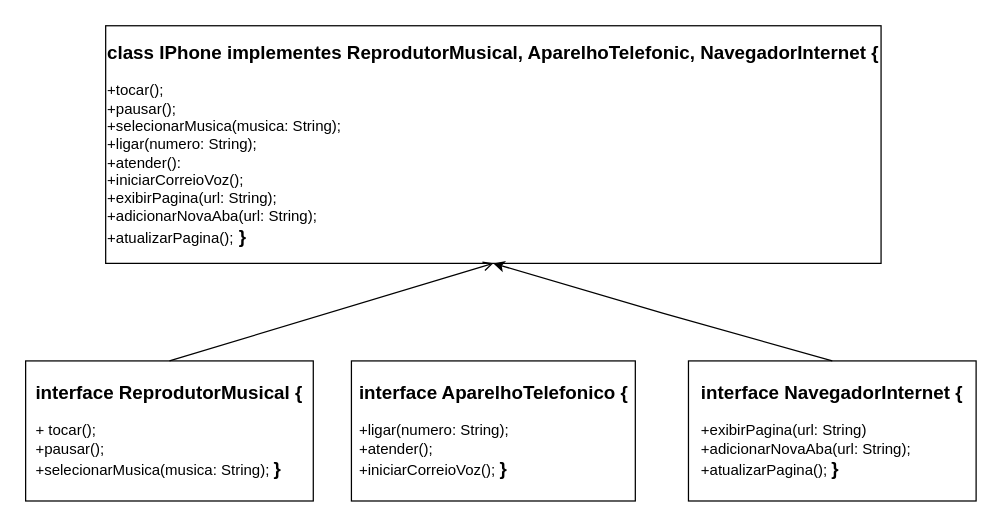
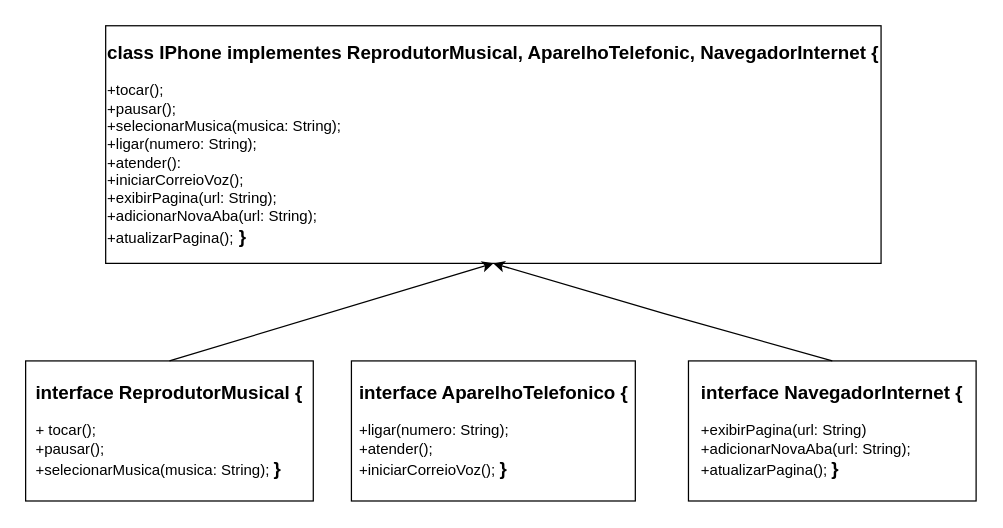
edge "interface ReprodutorMusical { + tocar(); +pausar(); +selecionarMusica(musica: String); }" -> "class IPhone implementes ReprodutorMusical, AparelhoTelefonic, NavegadorInternet { +tocar(); +pausar(); +selecionarMusica(musica: String); +ligar(numero: String); +atender(): +iniciarCorreioVoz(); +exibirPagina(url: String); +adicionarNovaAba(url: String); +atualizarPagina(); }": arrowhead open -> classic
